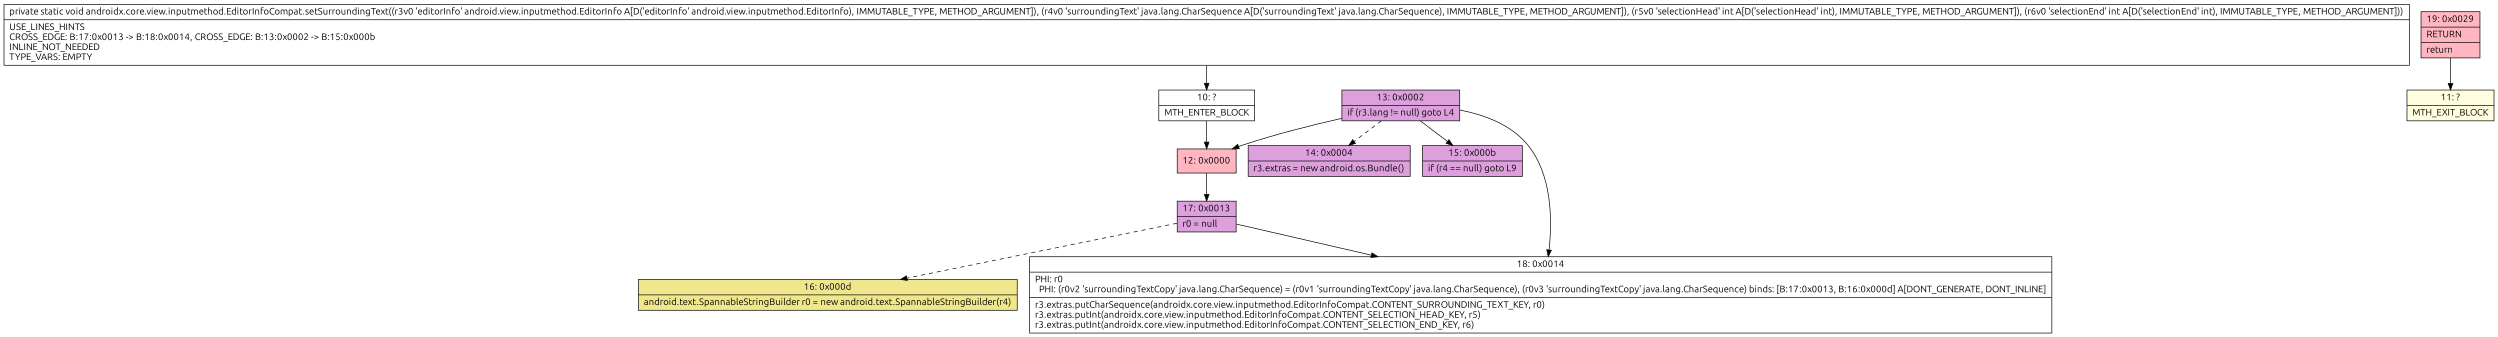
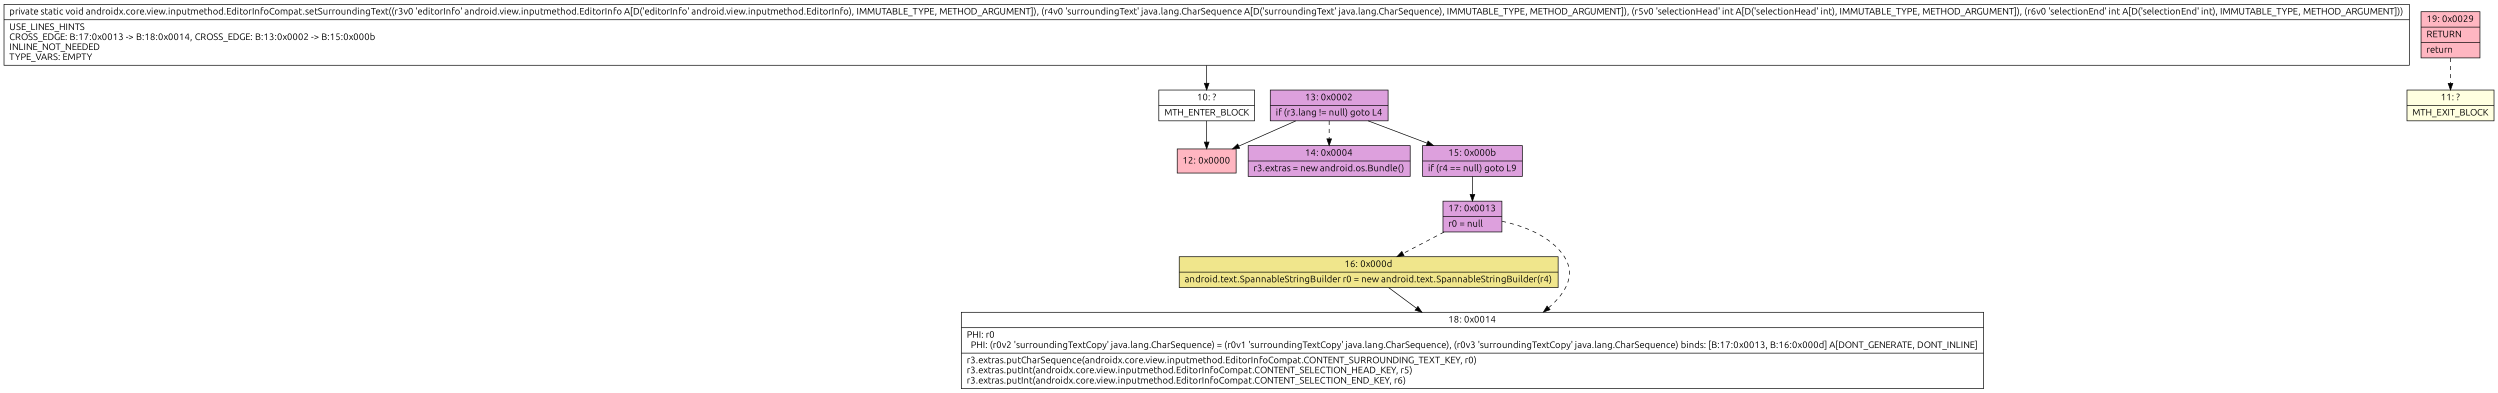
edge "19: 0x0029" -> "11: ?": style solid -> dashed
edge "13: 0x0002" -> "18: 0x0014": now "16: 0x000d" -> "18: 0x0014"
edge "12: 0x0000" -> "17: 0x0013": now "15: 0x000b" -> "17: 0x0013"
edge "17: 0x0013" -> "18: 0x0014": style solid -> dashed
